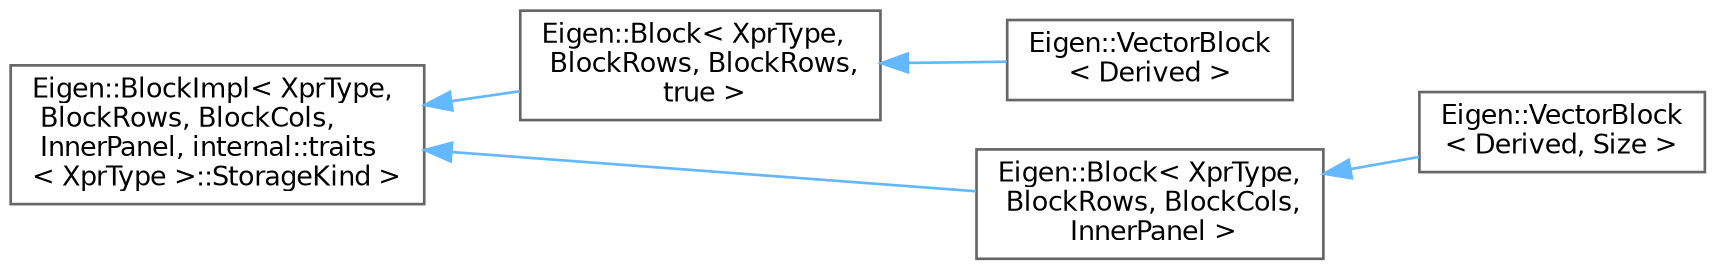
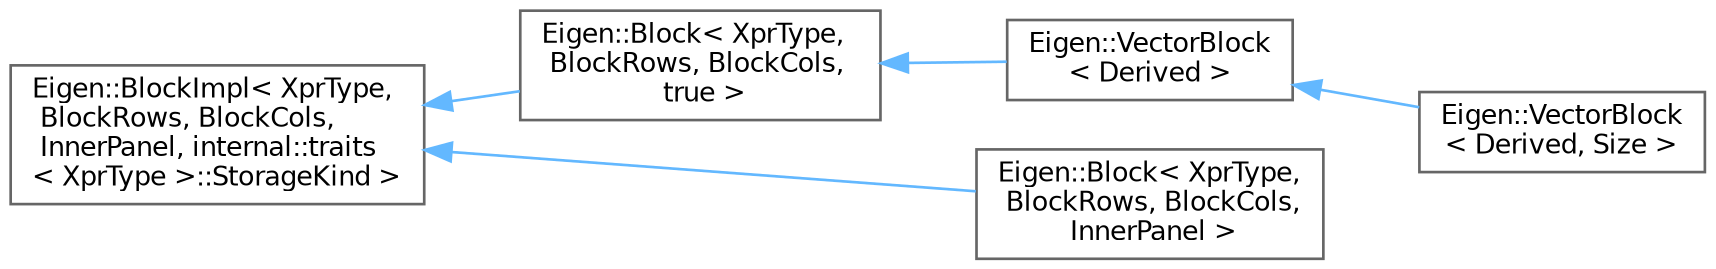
node "Eigen::Block< XprType, BlockRows, BlockRows, true >": label "Eigen::Block< XprType, BlockRows, BlockRows, true >" -> "Eigen::Block< XprType, BlockRows, BlockCols, true >"
edge "Eigen::VectorBlock < Derived, Size >" -> "Eigen::Block< XprType, BlockRows, BlockCols, InnerPanel >": now "Eigen::VectorBlock < Derived, Size >" -> "Eigen::VectorBlock < Derived >"
